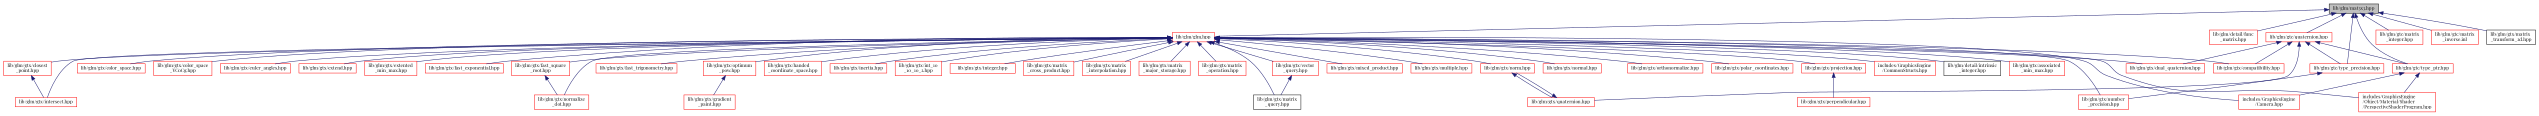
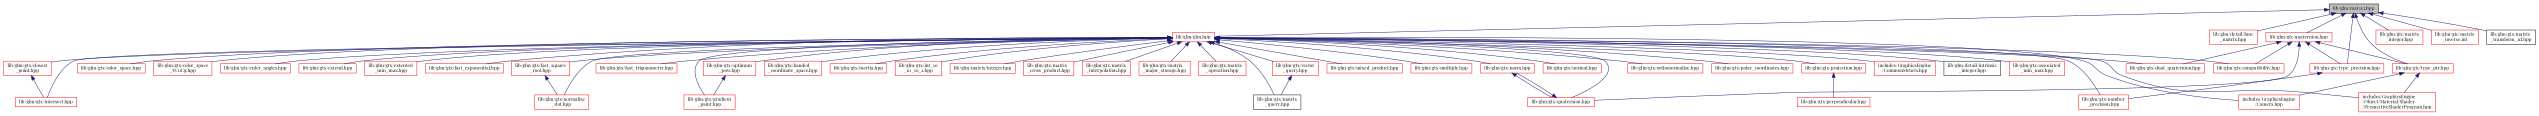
edge "lib/glm/gtx/gradient _paint.hpp" -> "lib/glm/glm.hpp": added
edge "lib/glm/gtx/quaternion.hpp" -> "lib/glm/glm.hpp": added
node "lib/glm/gtx/integer.hpp": label "lib/glm/gtx/integer.hpp" -> "lib/glm/matrix/integer.hpp"
